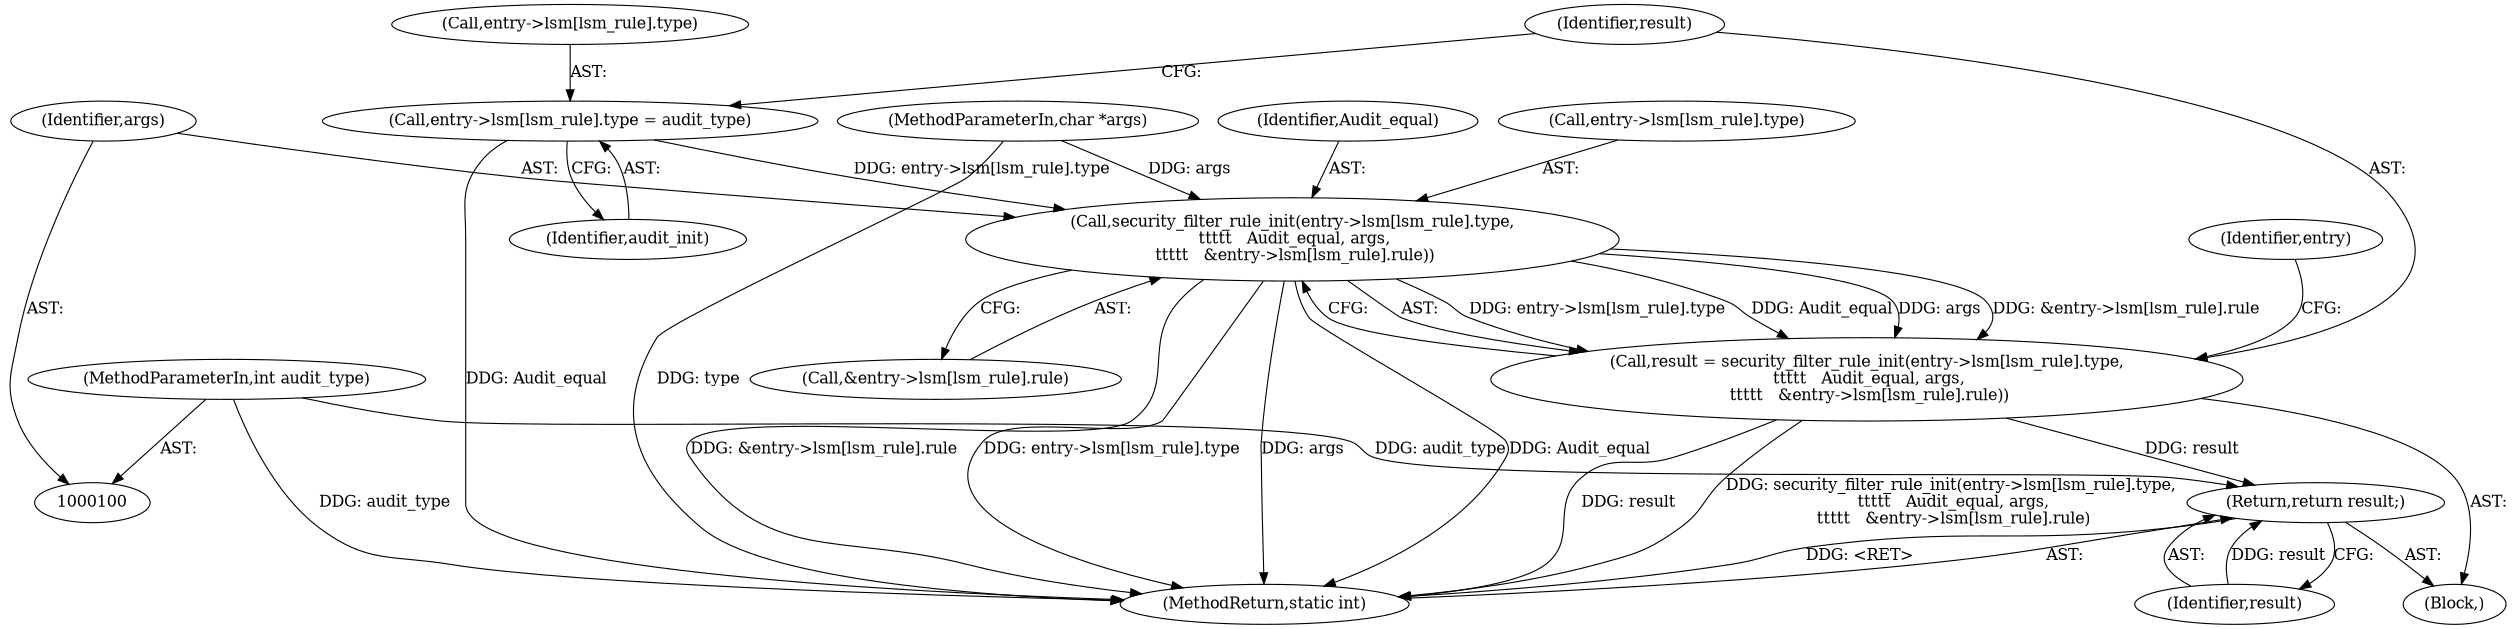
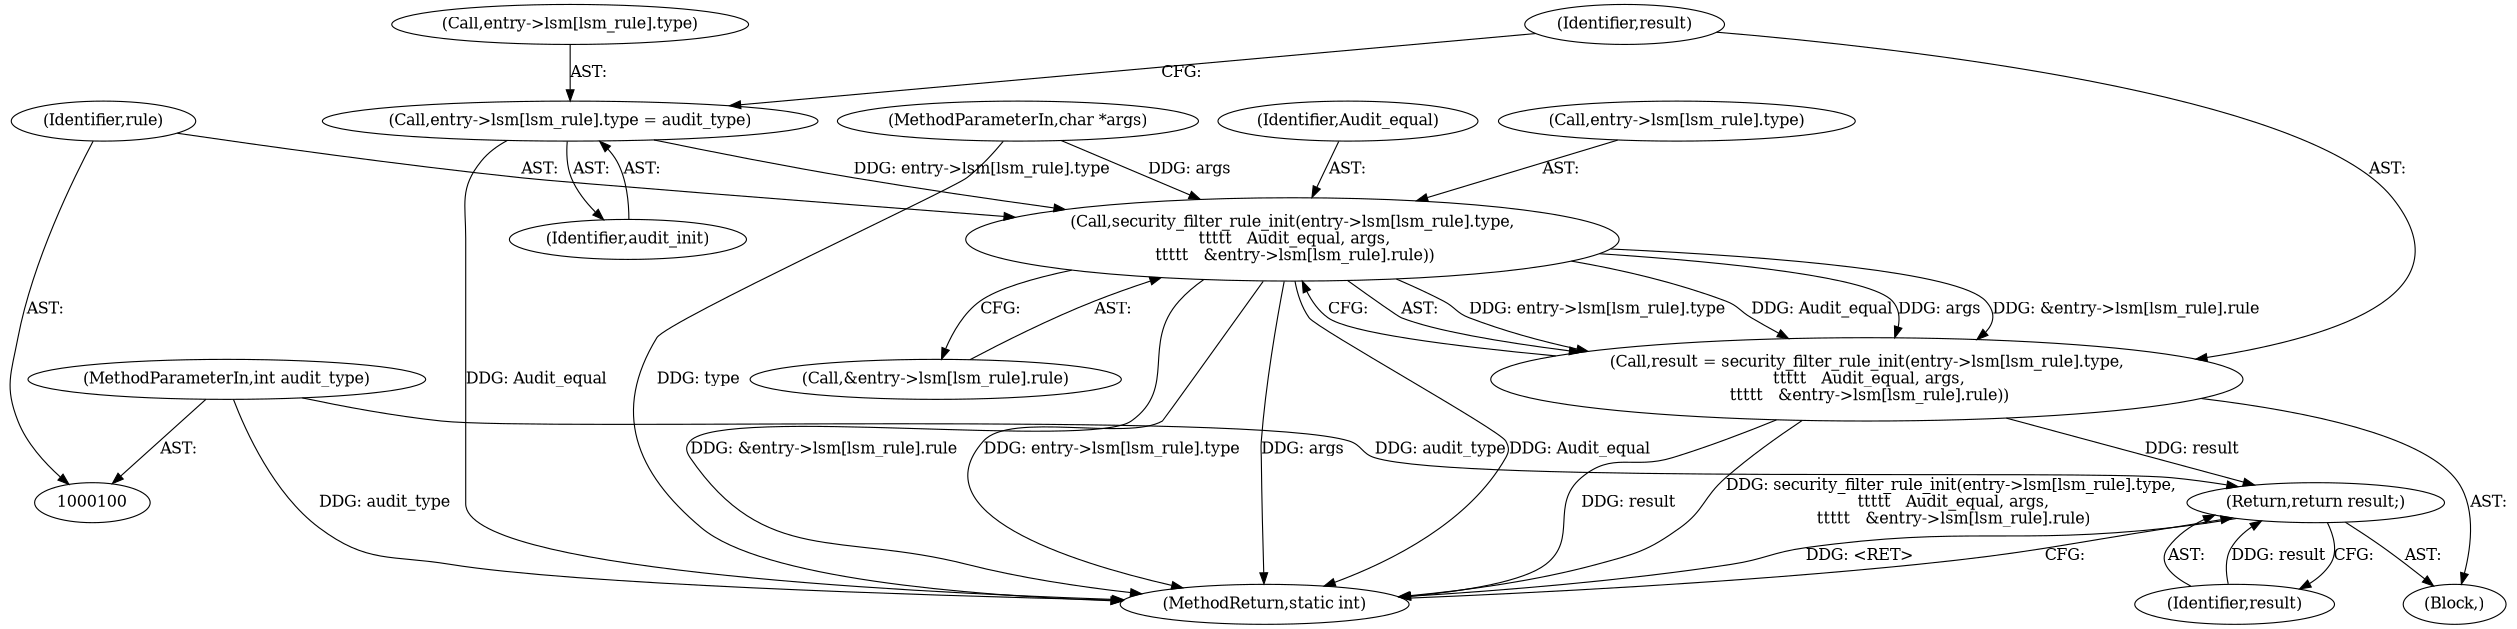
node "(Identifier,args)": label "(Identifier,args)" -> "(Identifier,rule)"
edge "(Call,entry->lsm[lsm_rule].type = audit_type)" -> "(Identifier,audit_init)": label "CFG: " -> "AST: "
node "(Identifier,entry)": removed
edge "(MethodReturn,static int)" -> "(Return,return result;)": label "AST: " -> "CFG: "
